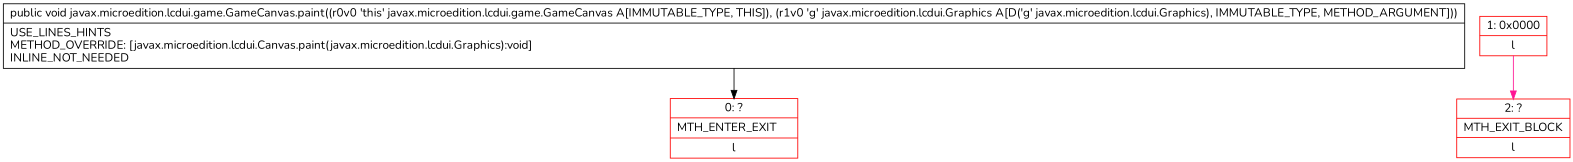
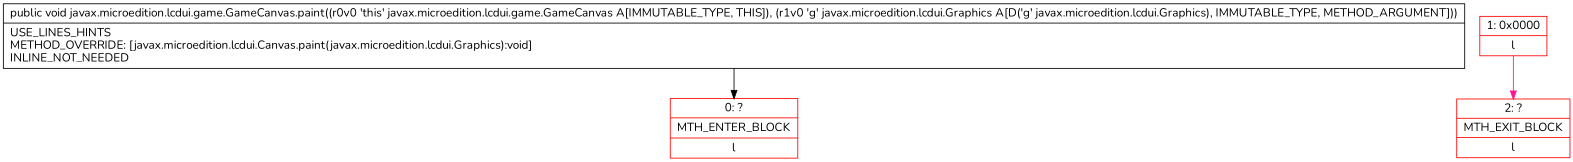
node "0: ?": text "MTH_ENTER_EXIT" -> "MTH_ENTER_BLOCK"
